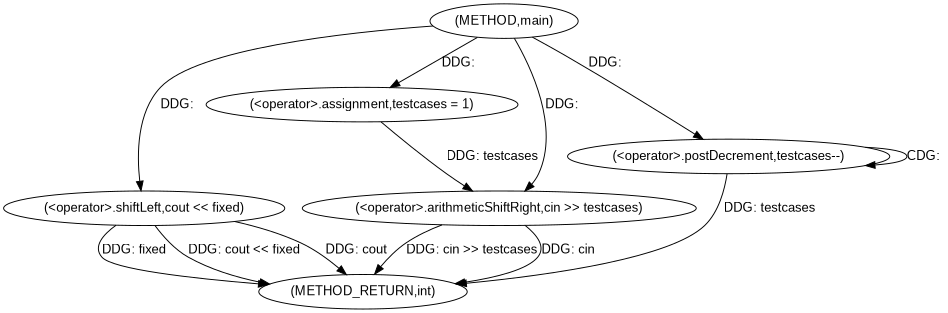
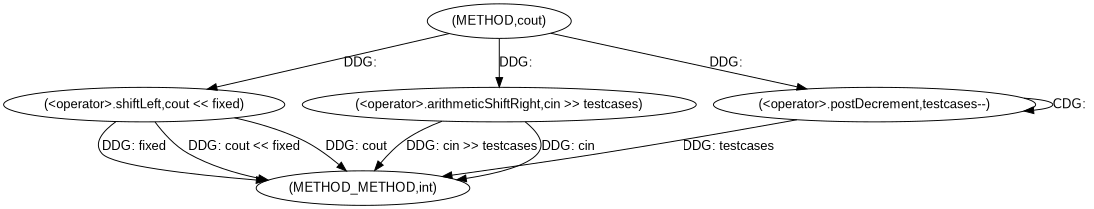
node "(METHOD,main)": label "(METHOD,main)" -> "(METHOD,cout)"
node "(<operator>.assignment,testcases = 1)": removed
node "(METHOD_RETURN,int)": label "(METHOD_RETURN,int)" -> "(METHOD_METHOD,int)"
